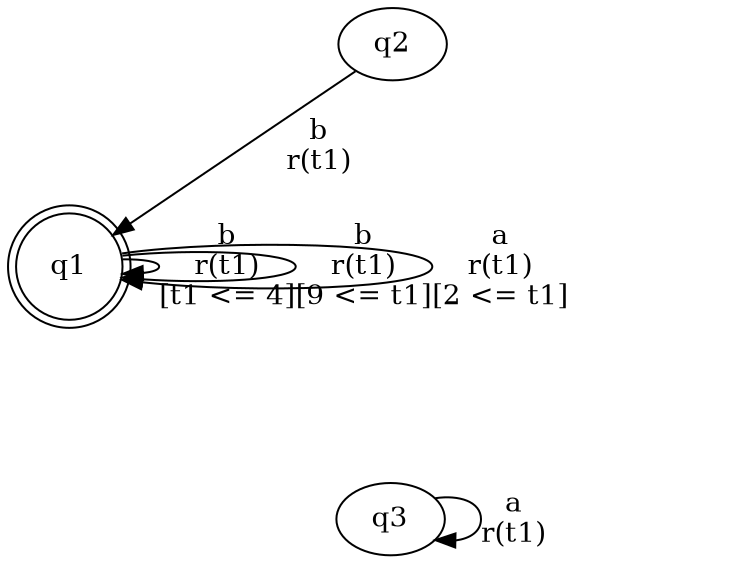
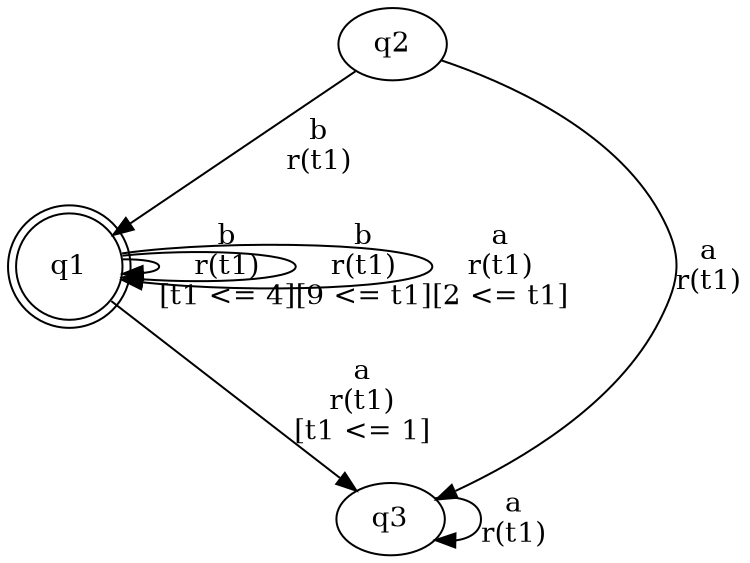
edge "q2" -> "q3": added, label "a r(t1)"
edge "q1" -> "q3": added, label "a r(t1) [t1 <= 1]"
